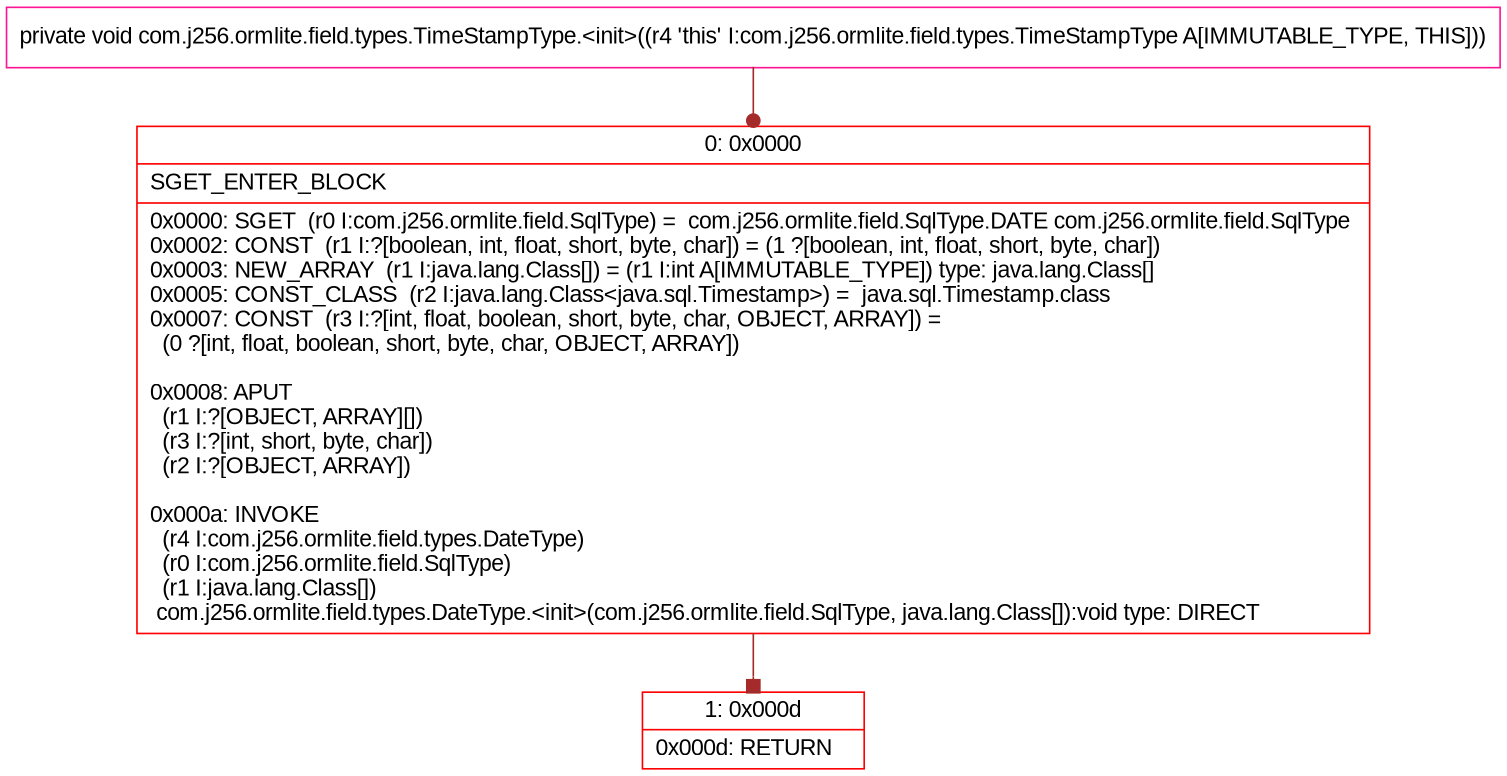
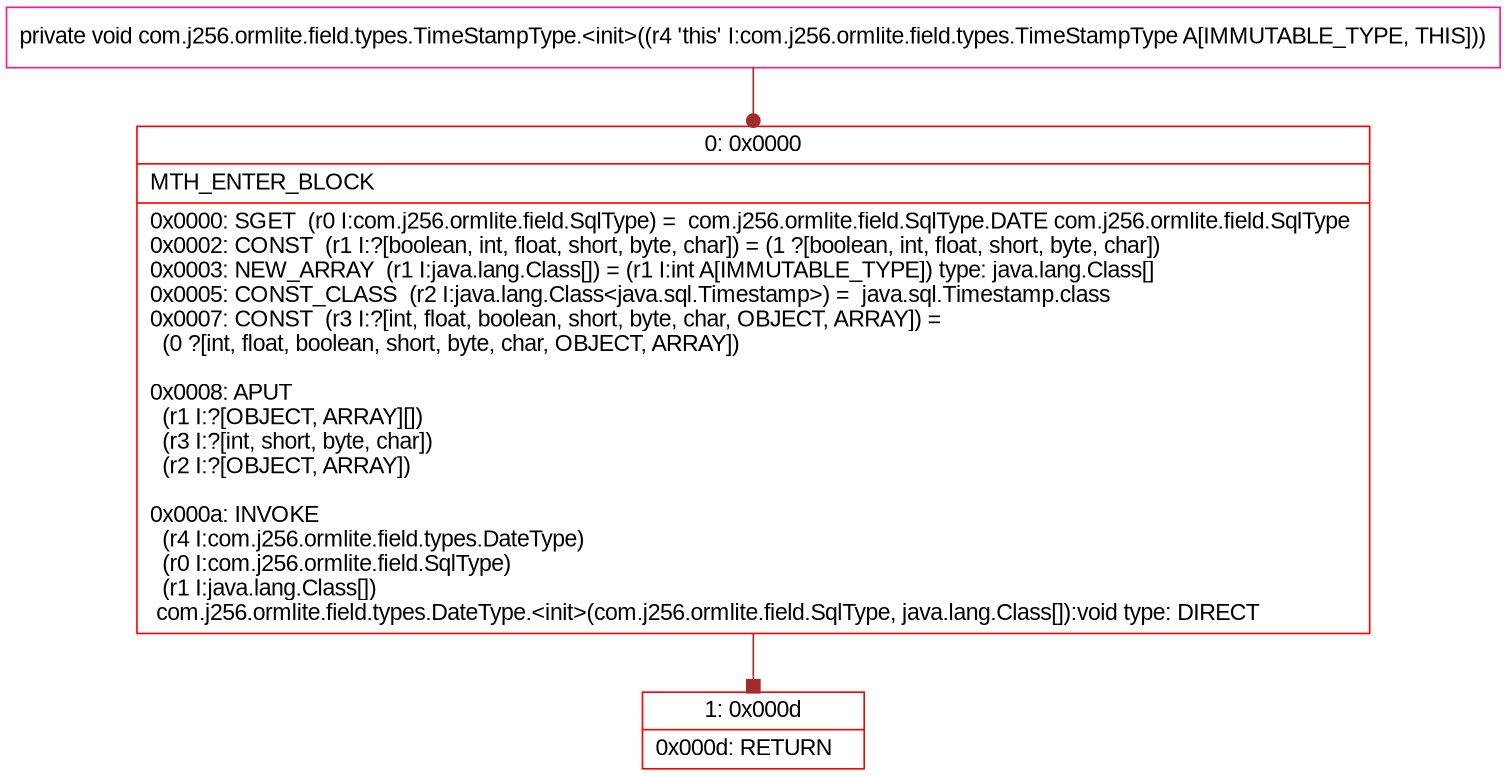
node "0: 0x0000": text "SGET_ENTER_BLOCK" -> "MTH_ENTER_BLOCK"
